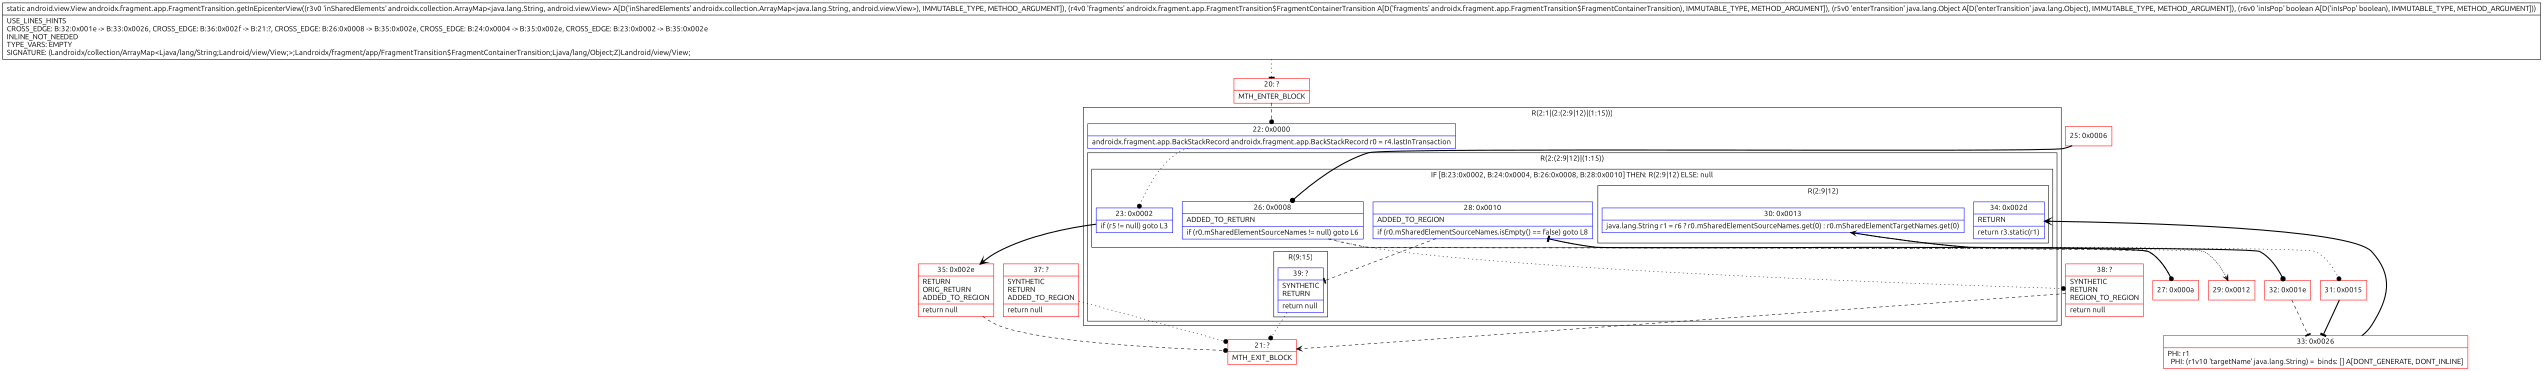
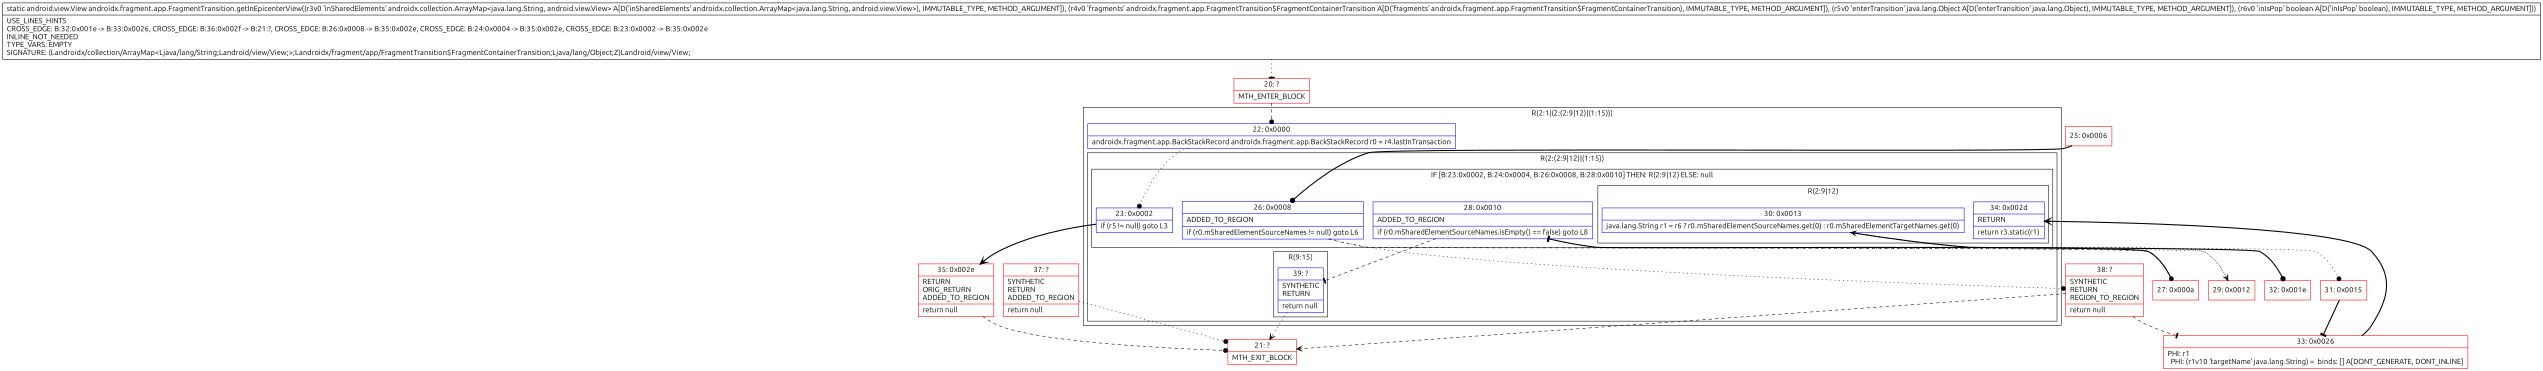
node "26: 0x0008": text "ADDED_TO_RETURN" -> "ADDED_TO_REGION"
edge "32: 0x001e" -> "33: 0x0026": now "38: ?" -> "33: 0x0026"
edge "39: ?" -> "21: ?": arrowhead dot -> vee
